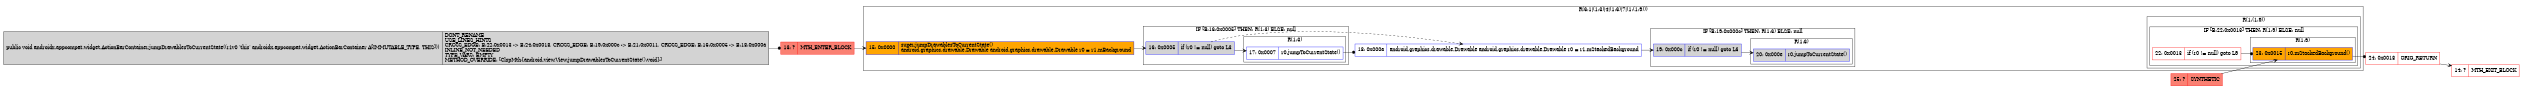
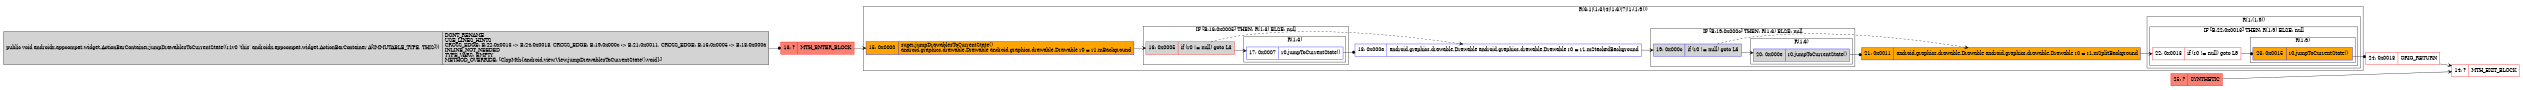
node "16: 0x0005": color blue -> red
node "21: 0x0011": added
node "23: 0x0015": text "r0.mStackedBackground()" -> "r0.jumpToCurrentState()"
edge "25: ?" -> "23: 0x0015": now "25: ?" -> "14: ?"
